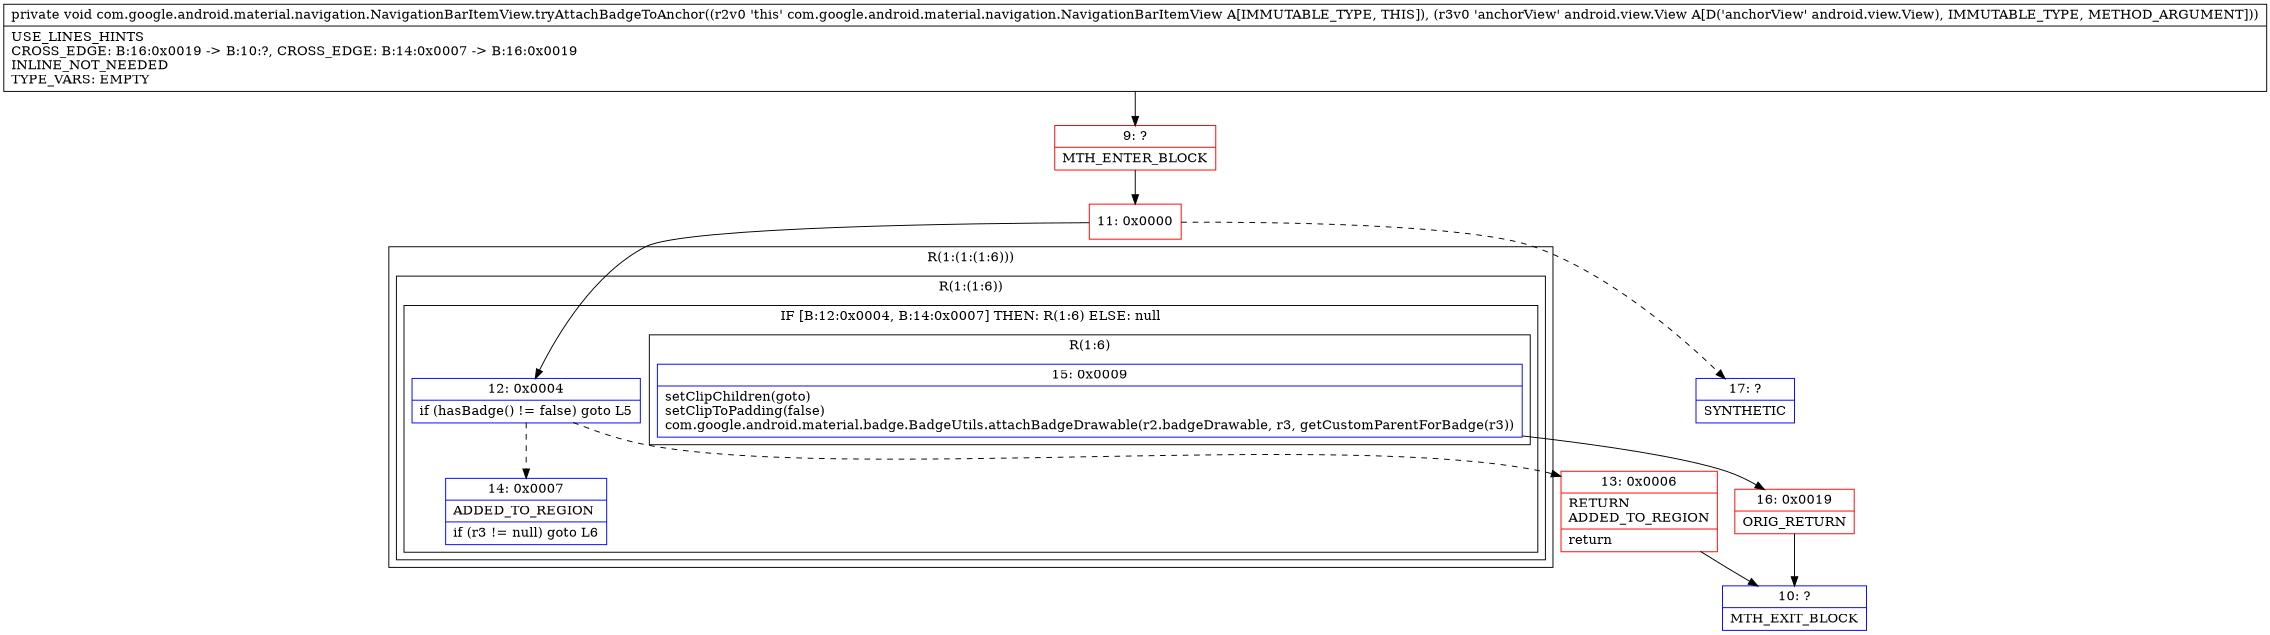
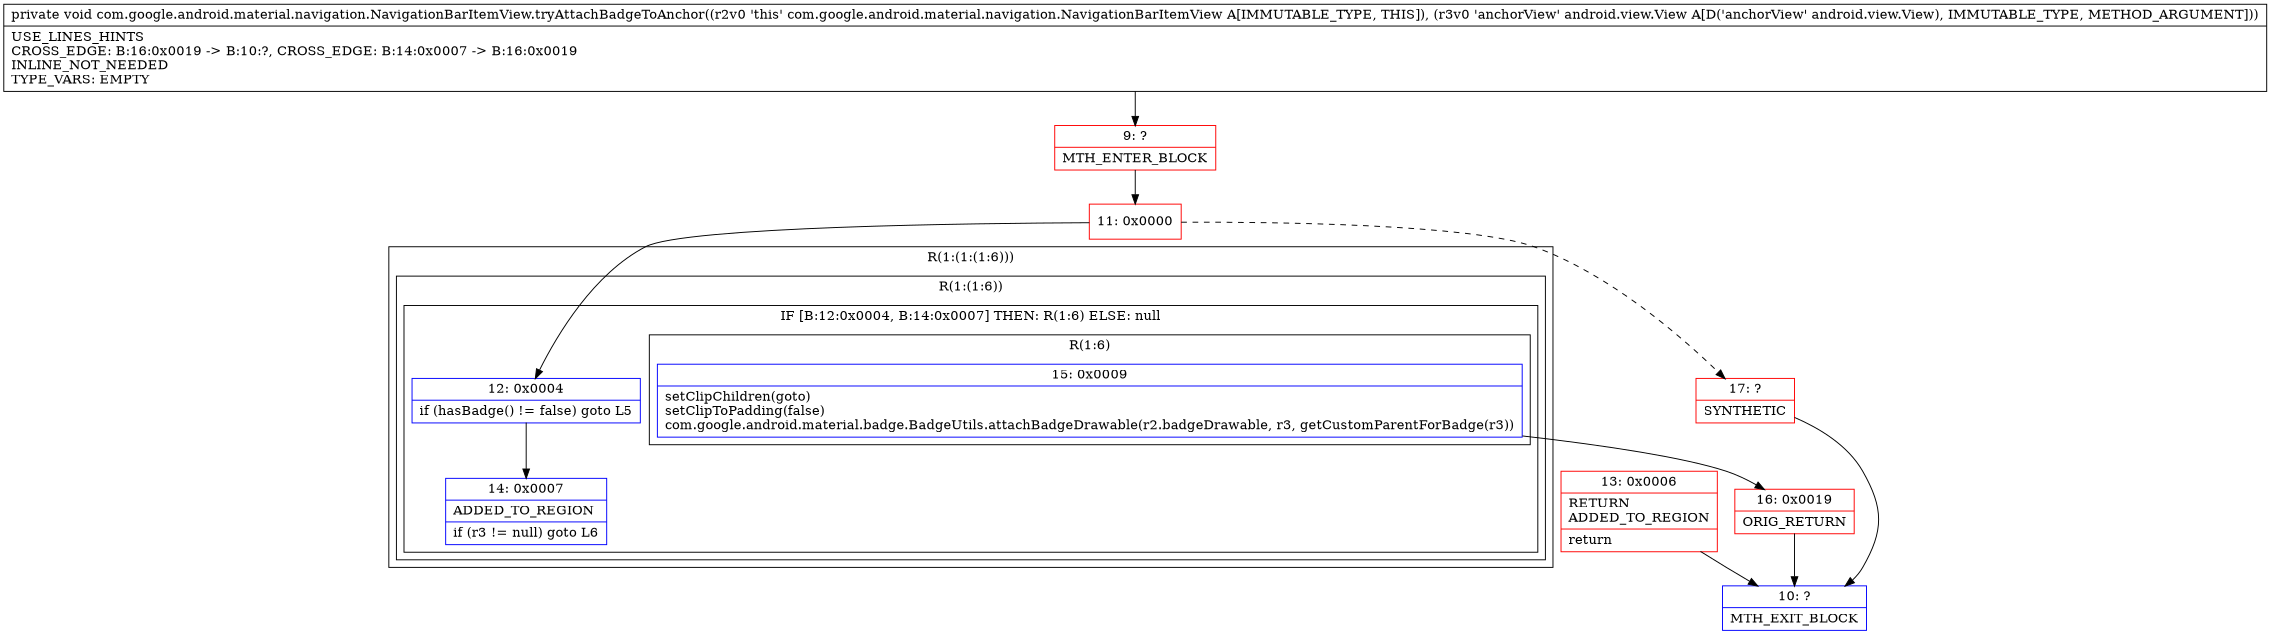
node "17: ?": color blue -> red
edge "12: 0x0004" -> "14: 0x0007": style dashed -> solid
edge "12: 0x0004" -> "13: 0x0006": removed
edge "17: ?" -> "10: ?": added
